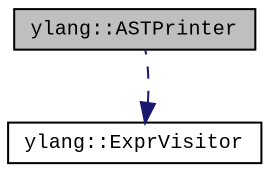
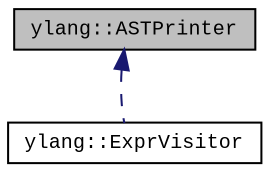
edge "ylang::ASTPrinter" -> "ylang::ExprVisitor": reversed
